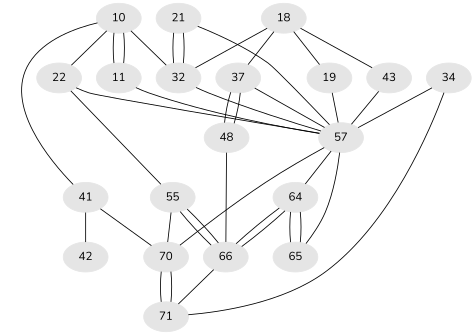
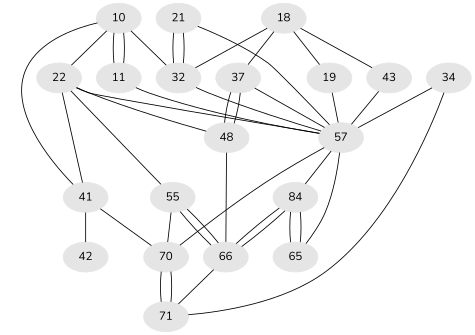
edge "22" -- "48": added
edge "22" -- "41": added
node "64": label "64" -> "84"
